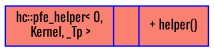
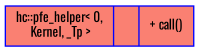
node "hc::pfe_helper< 0,": text "+ helper()" -> "+ call()"
